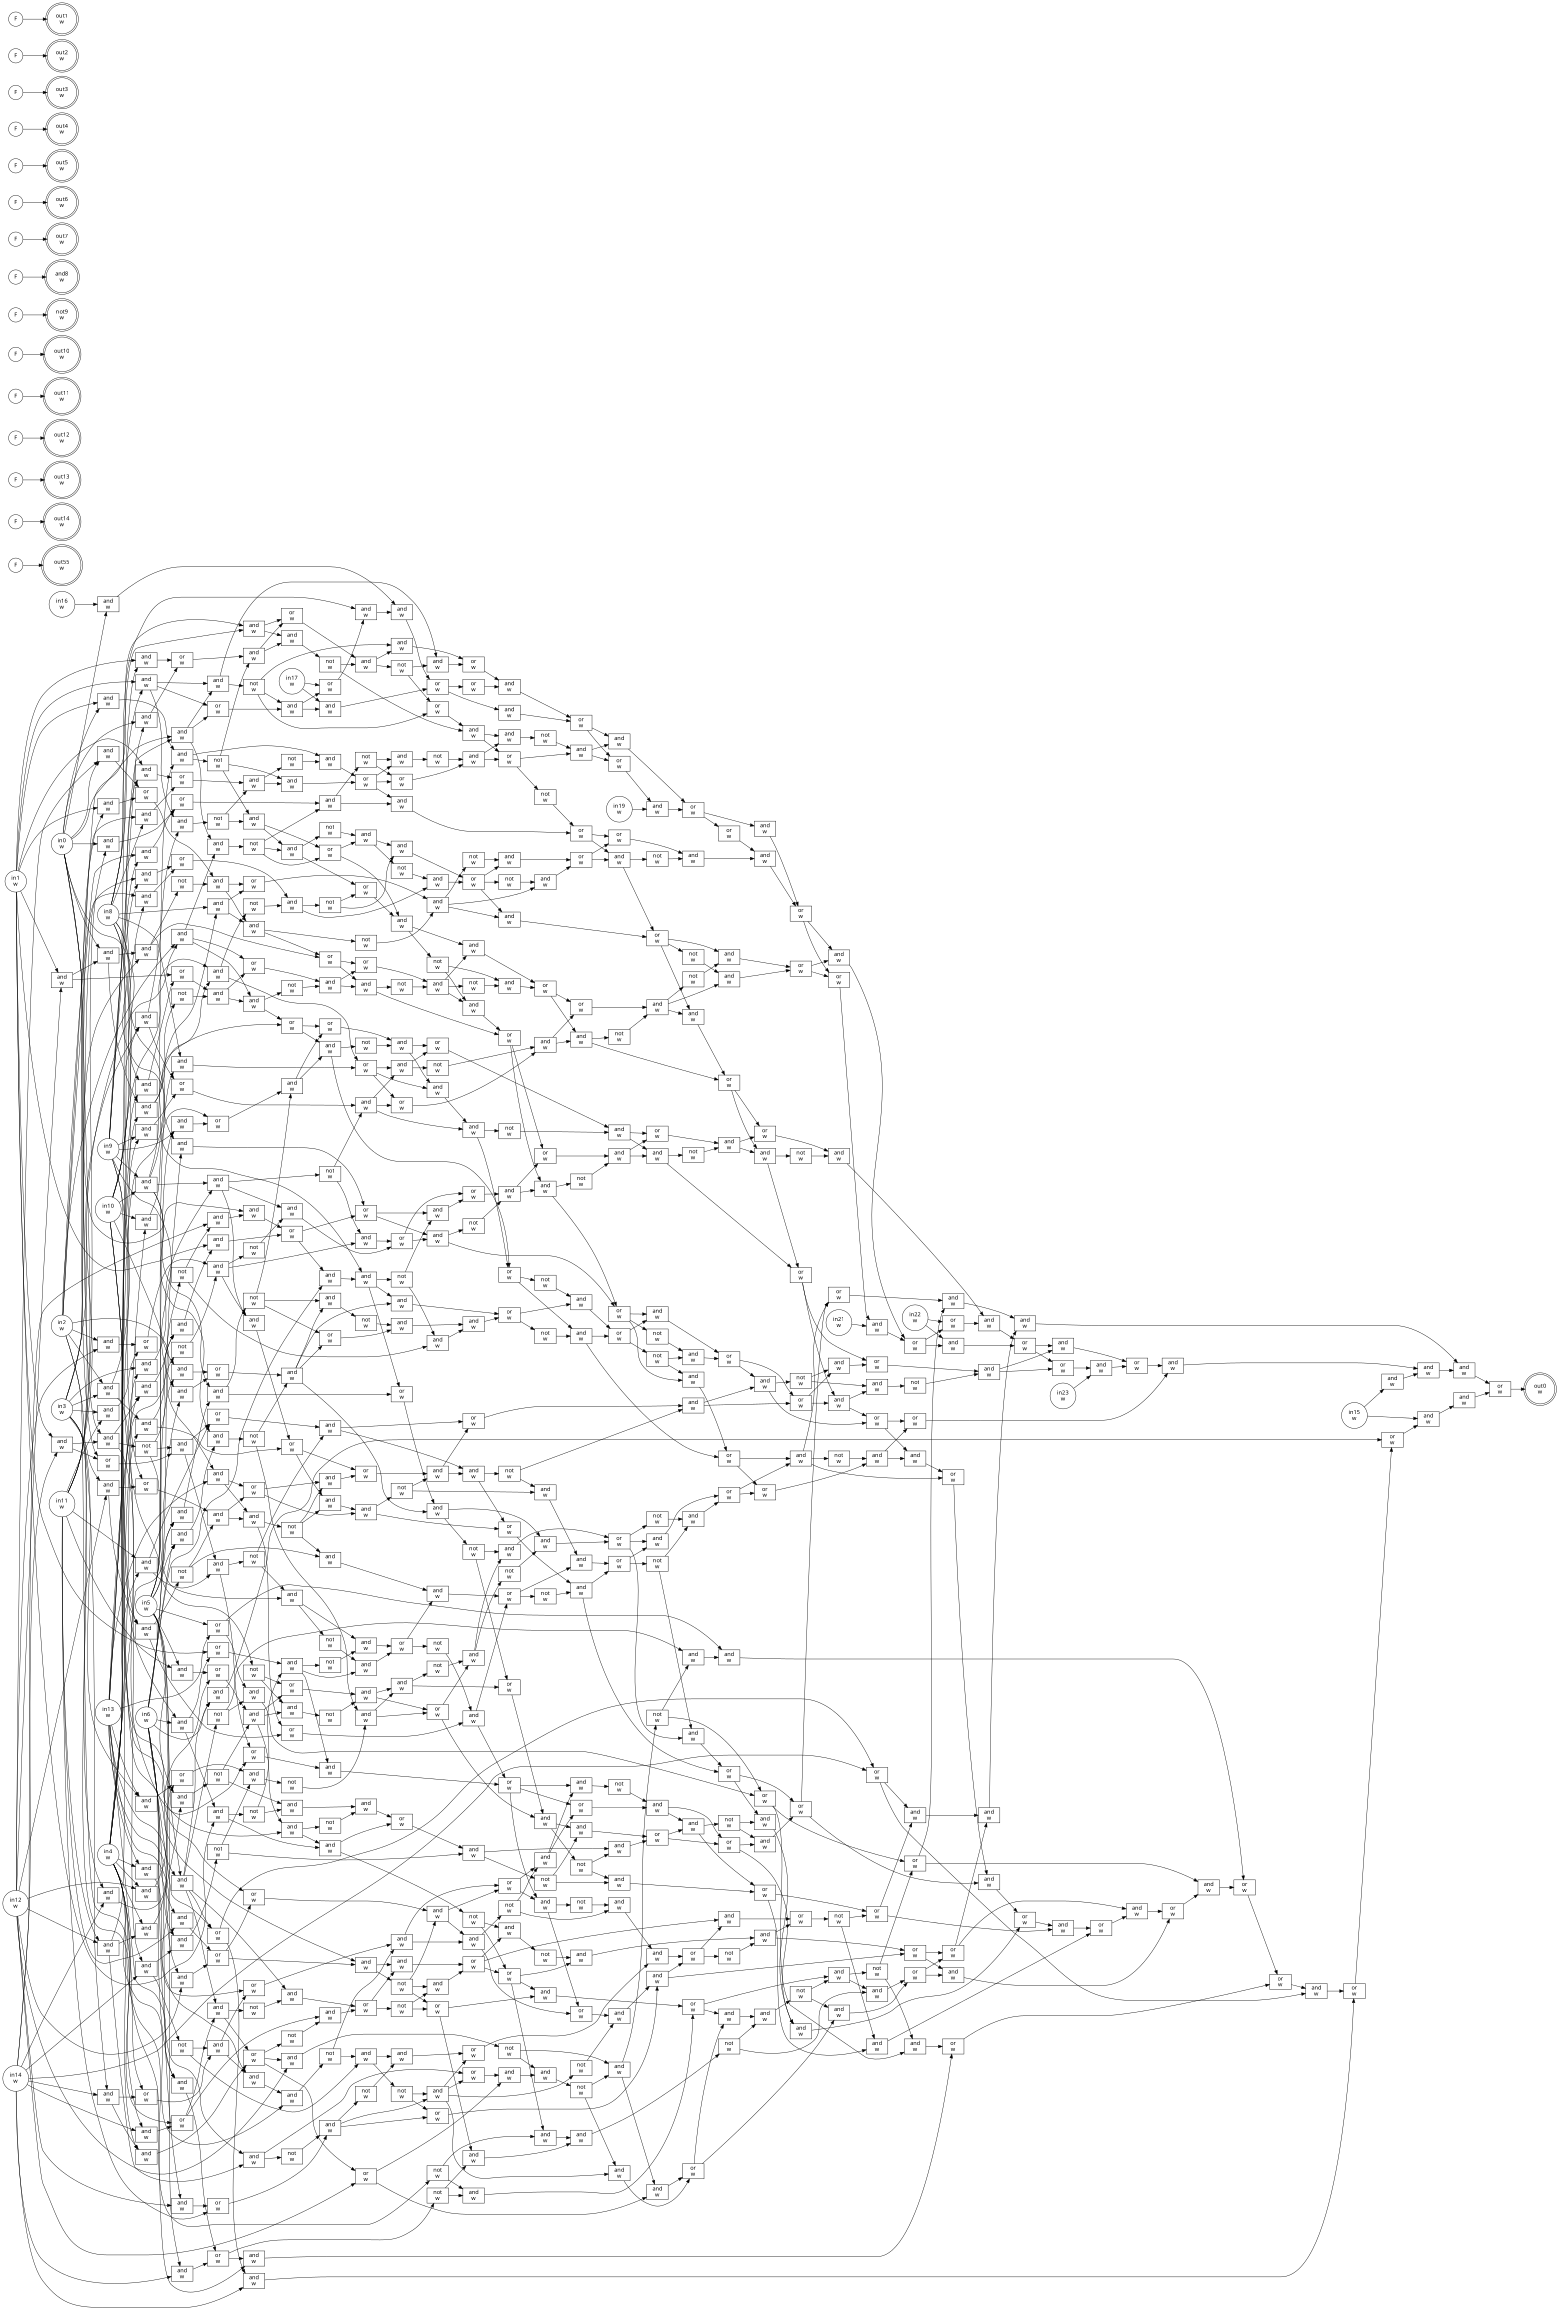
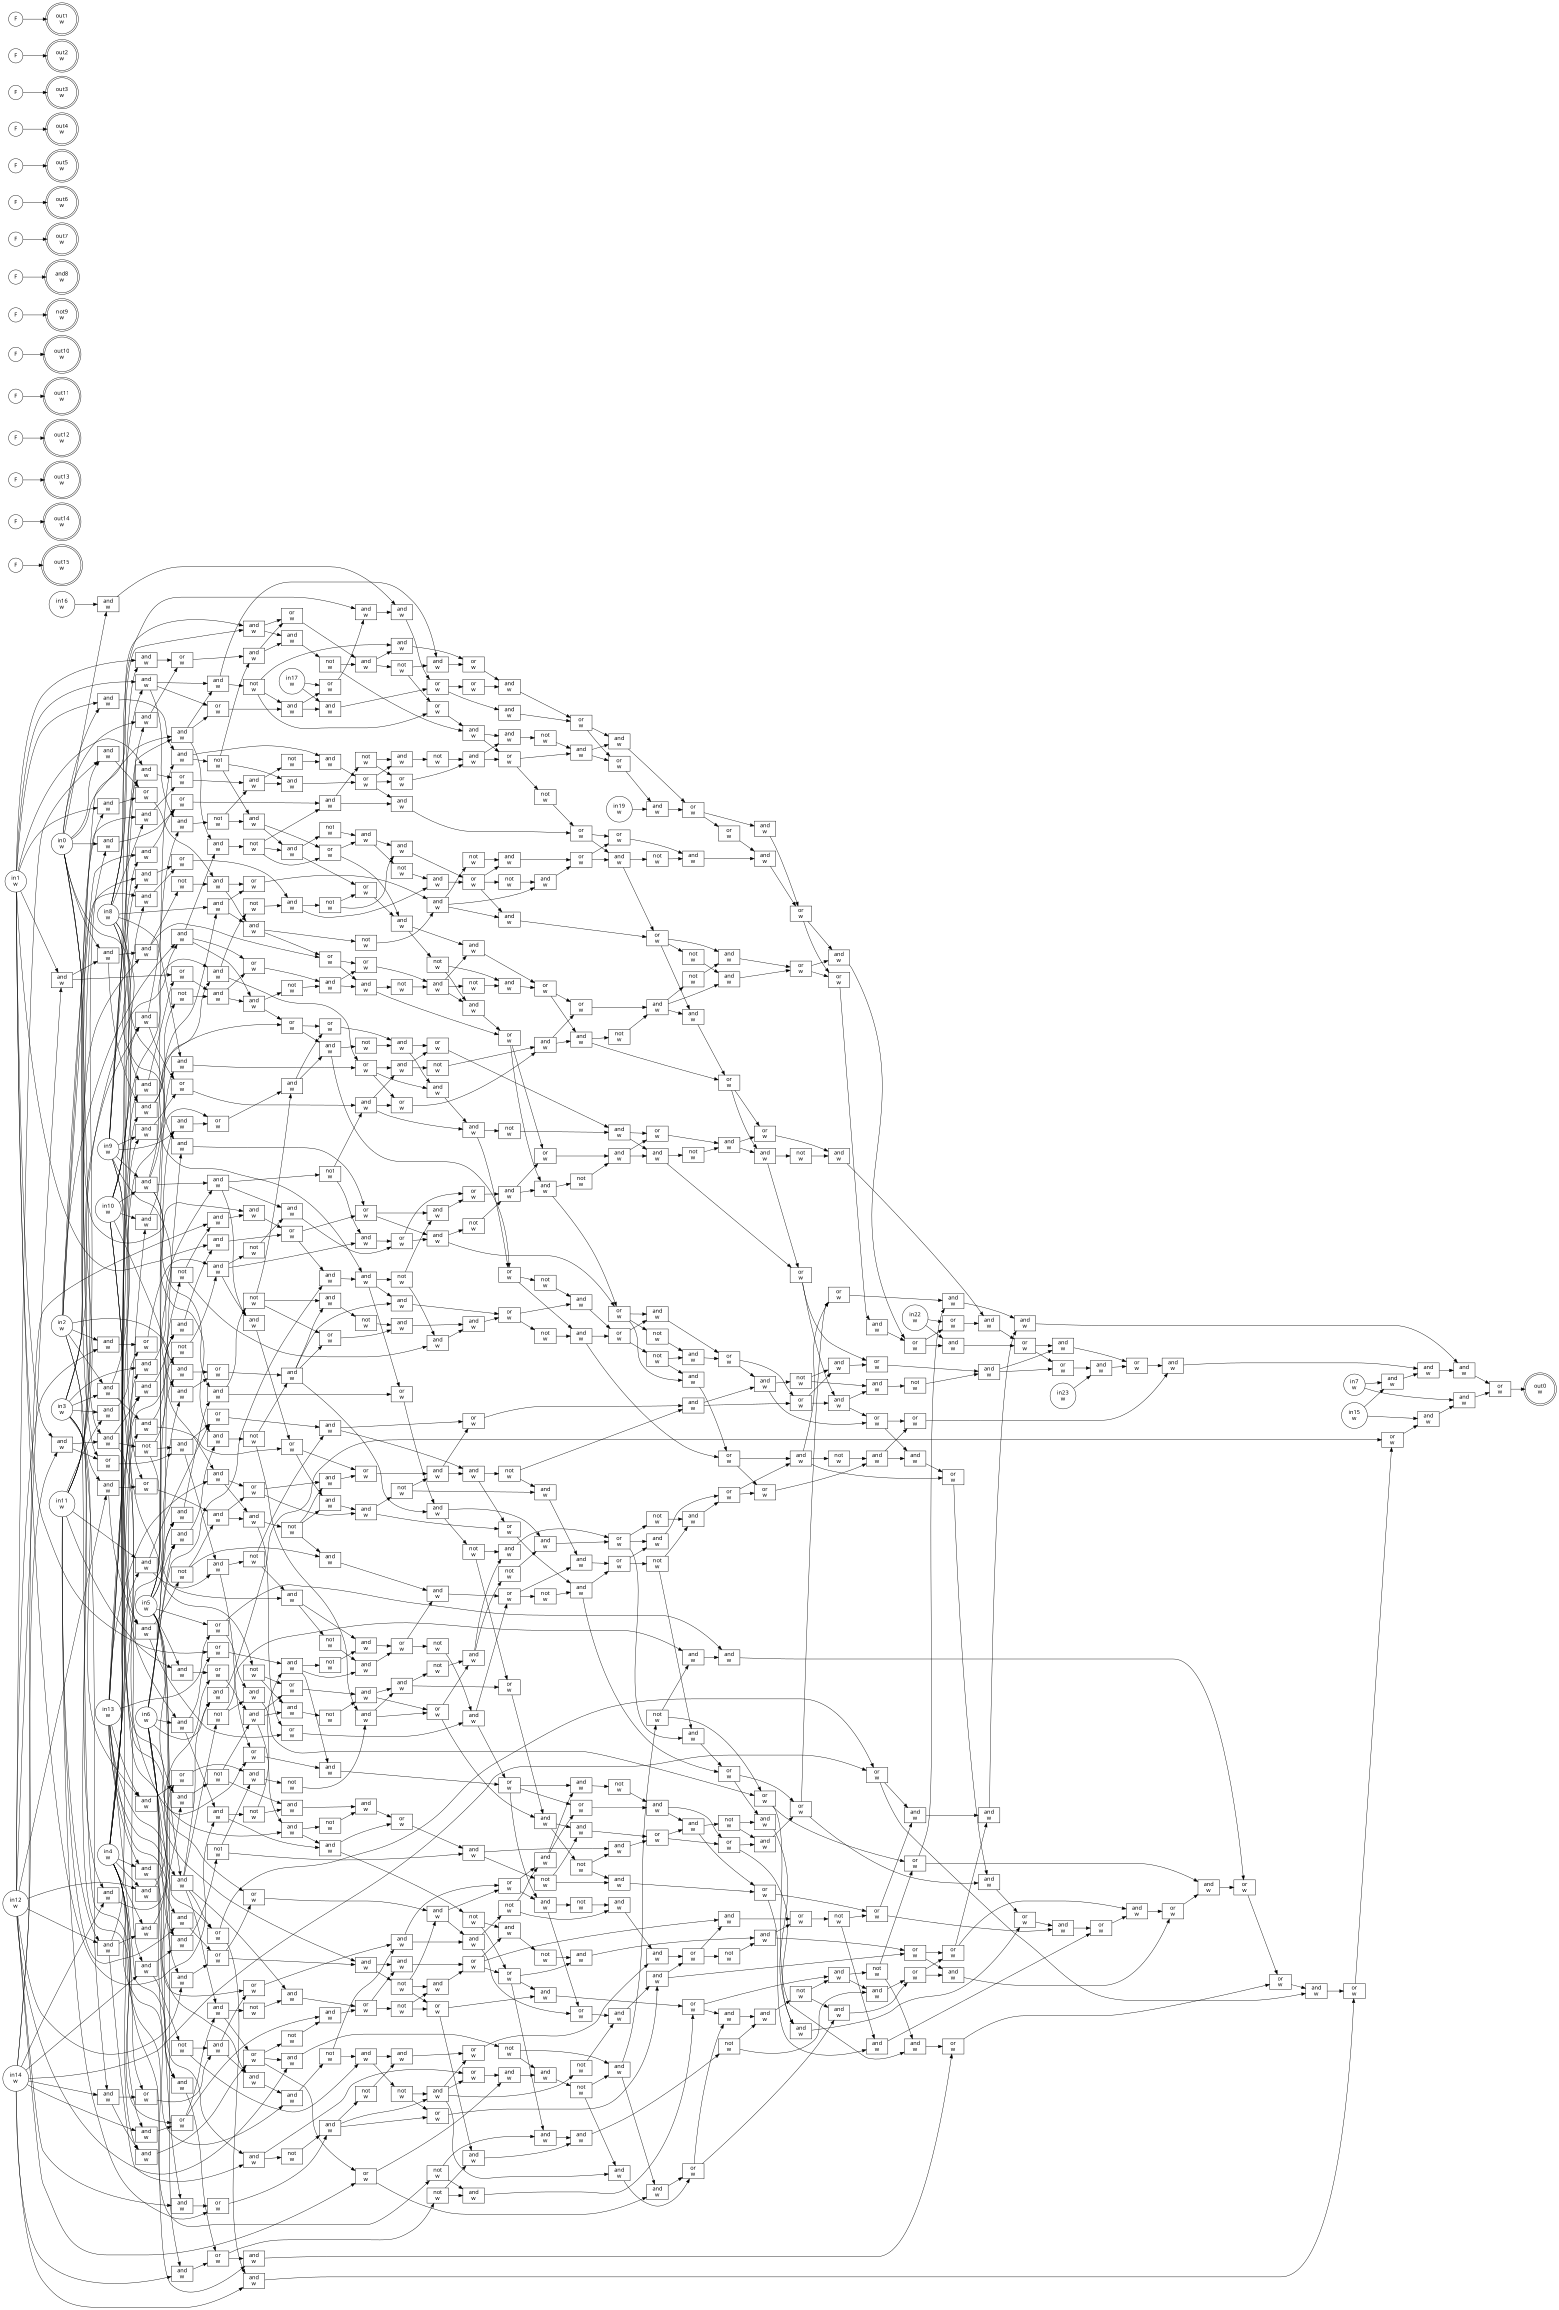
node "out55 w": label "out55 w" -> "out15 w"
node "in21 w": removed
node "in7 w": added
